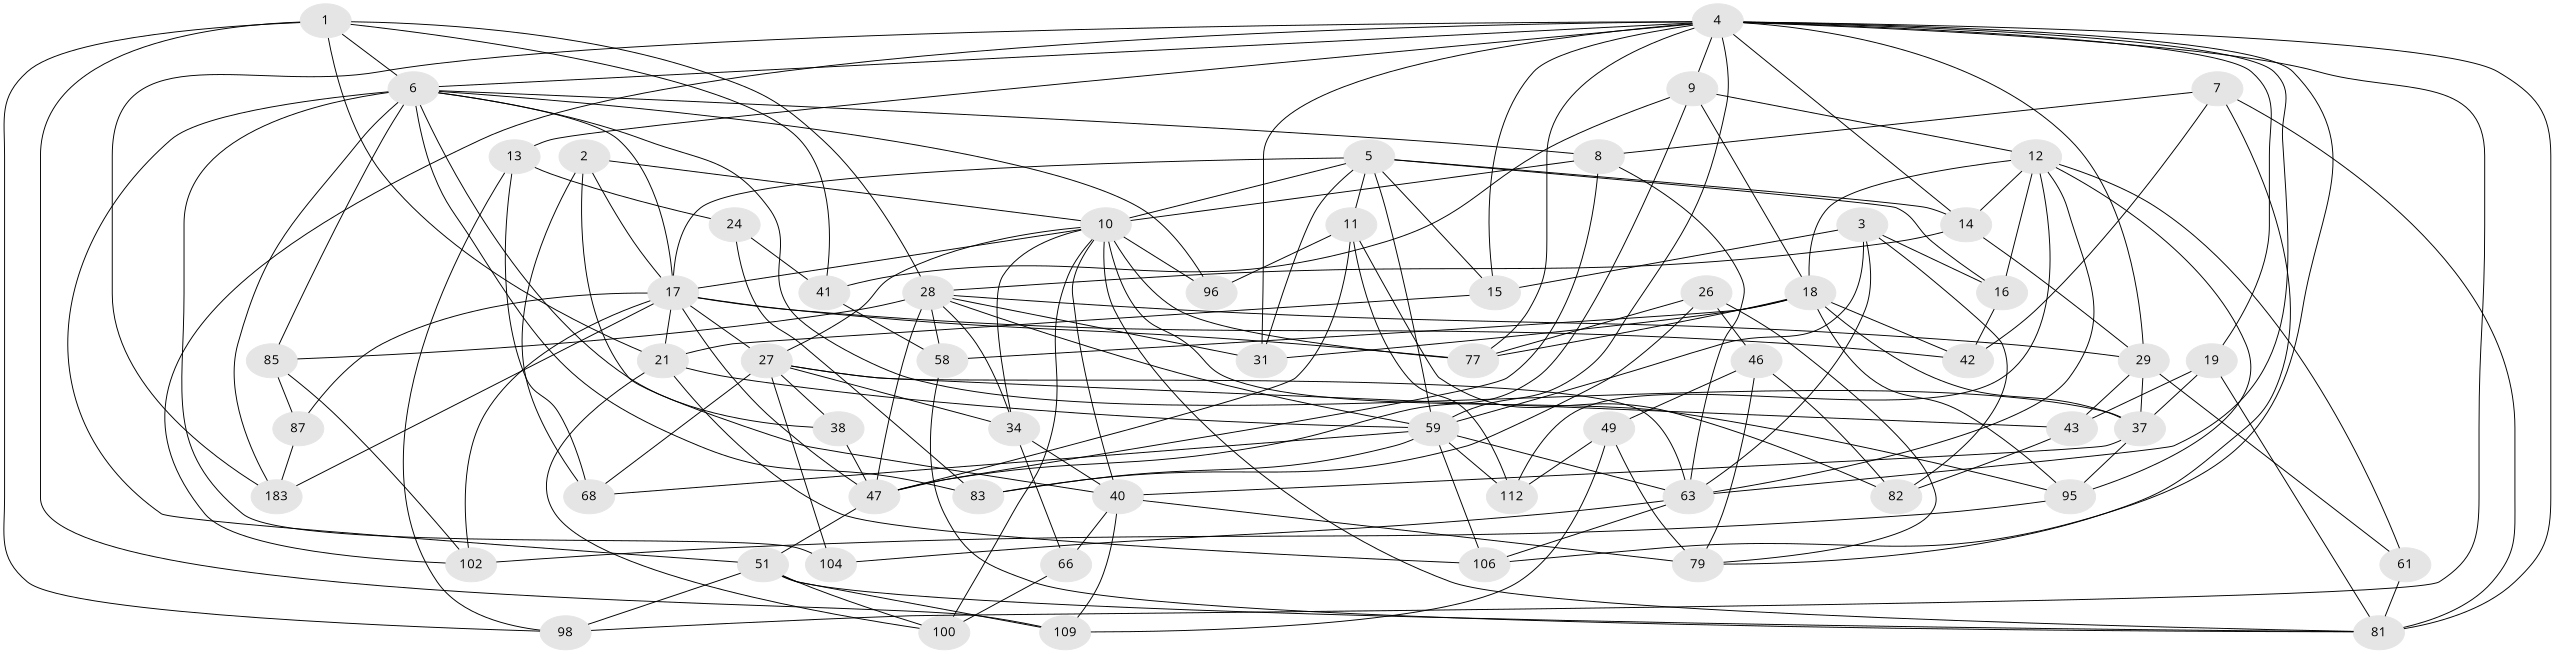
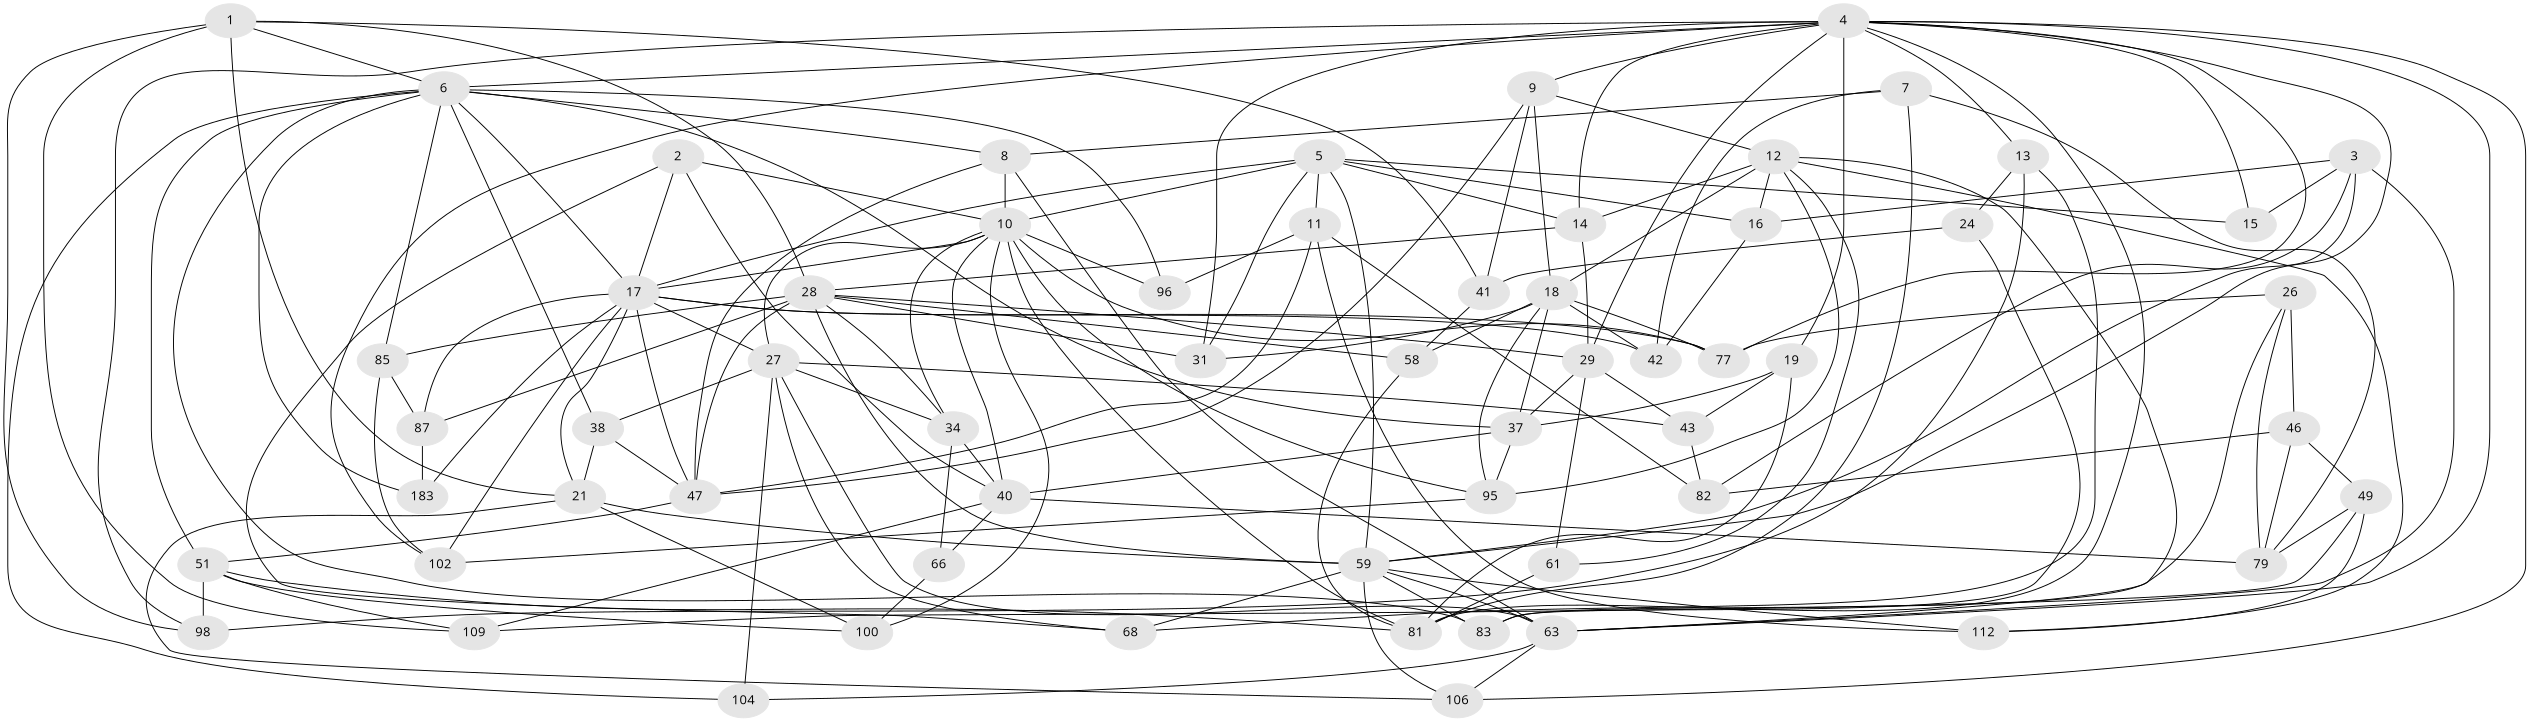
edge "4" -- "183": removed
edge "15" -- "21": now "38" -- "21"
edge "28" -- "87": added
